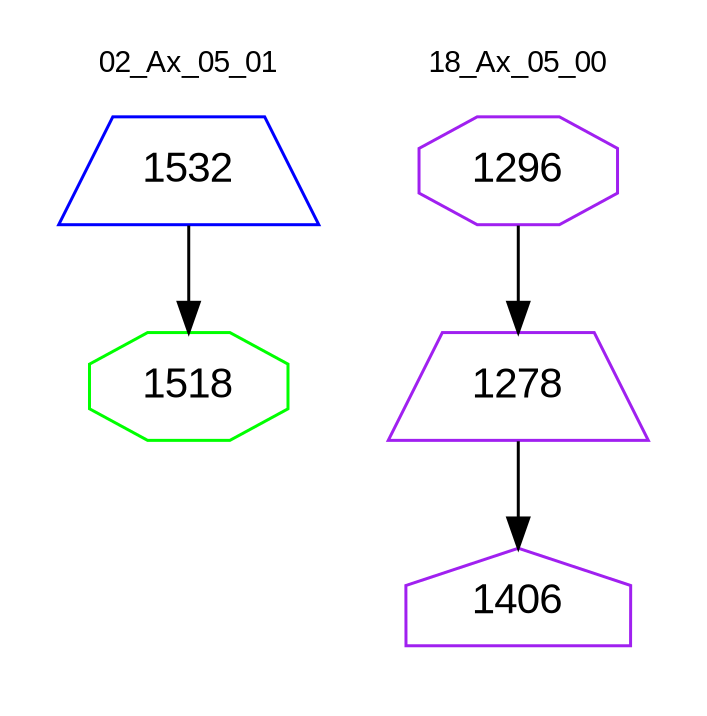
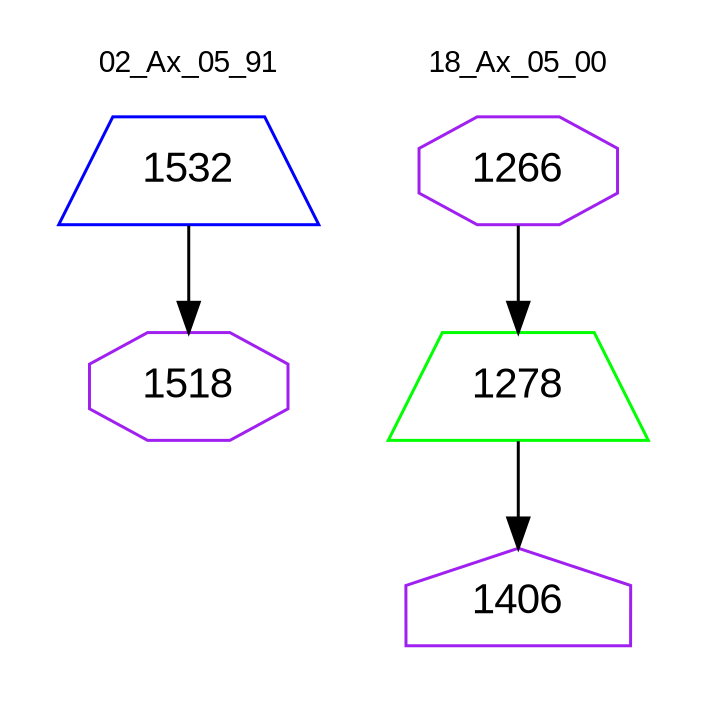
cluster "02_Ax_05_01": label "02_Ax_05_01" -> "02_Ax_05_91"
node "1296": label "1296" -> "1266"
node "1518": color green -> purple
node "1278": color purple -> green
